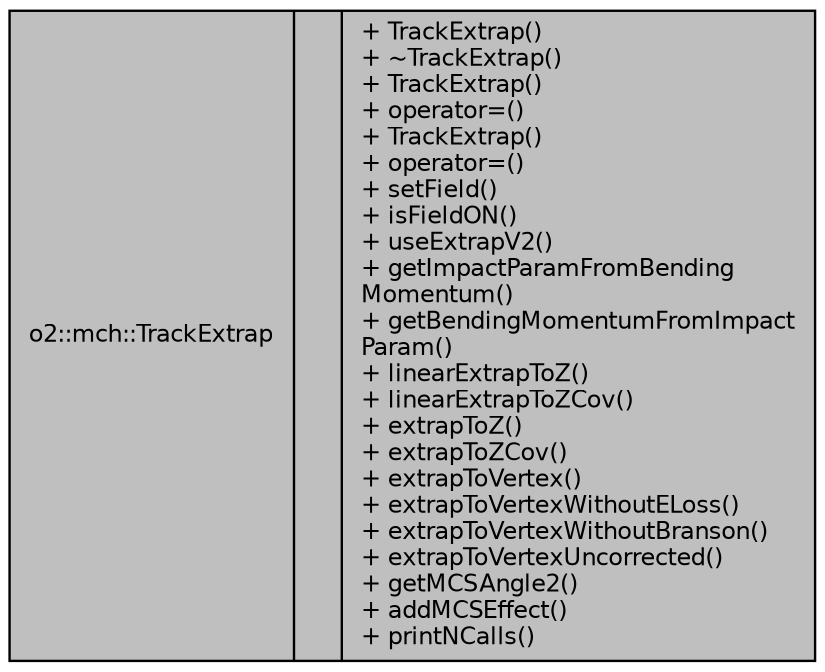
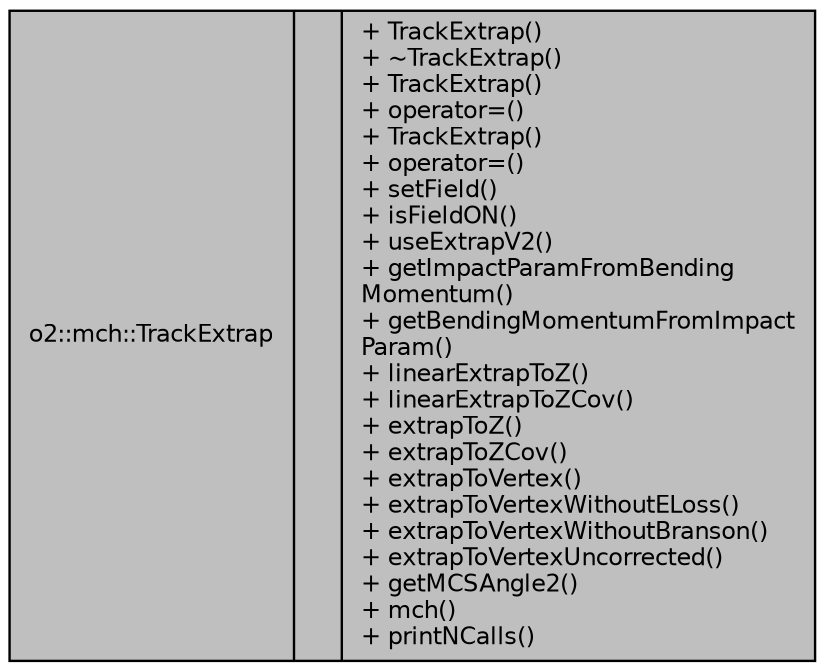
node "o2::mch::TrackExtrap": text "+ addMCSEffect()" -> "+ mch()"
